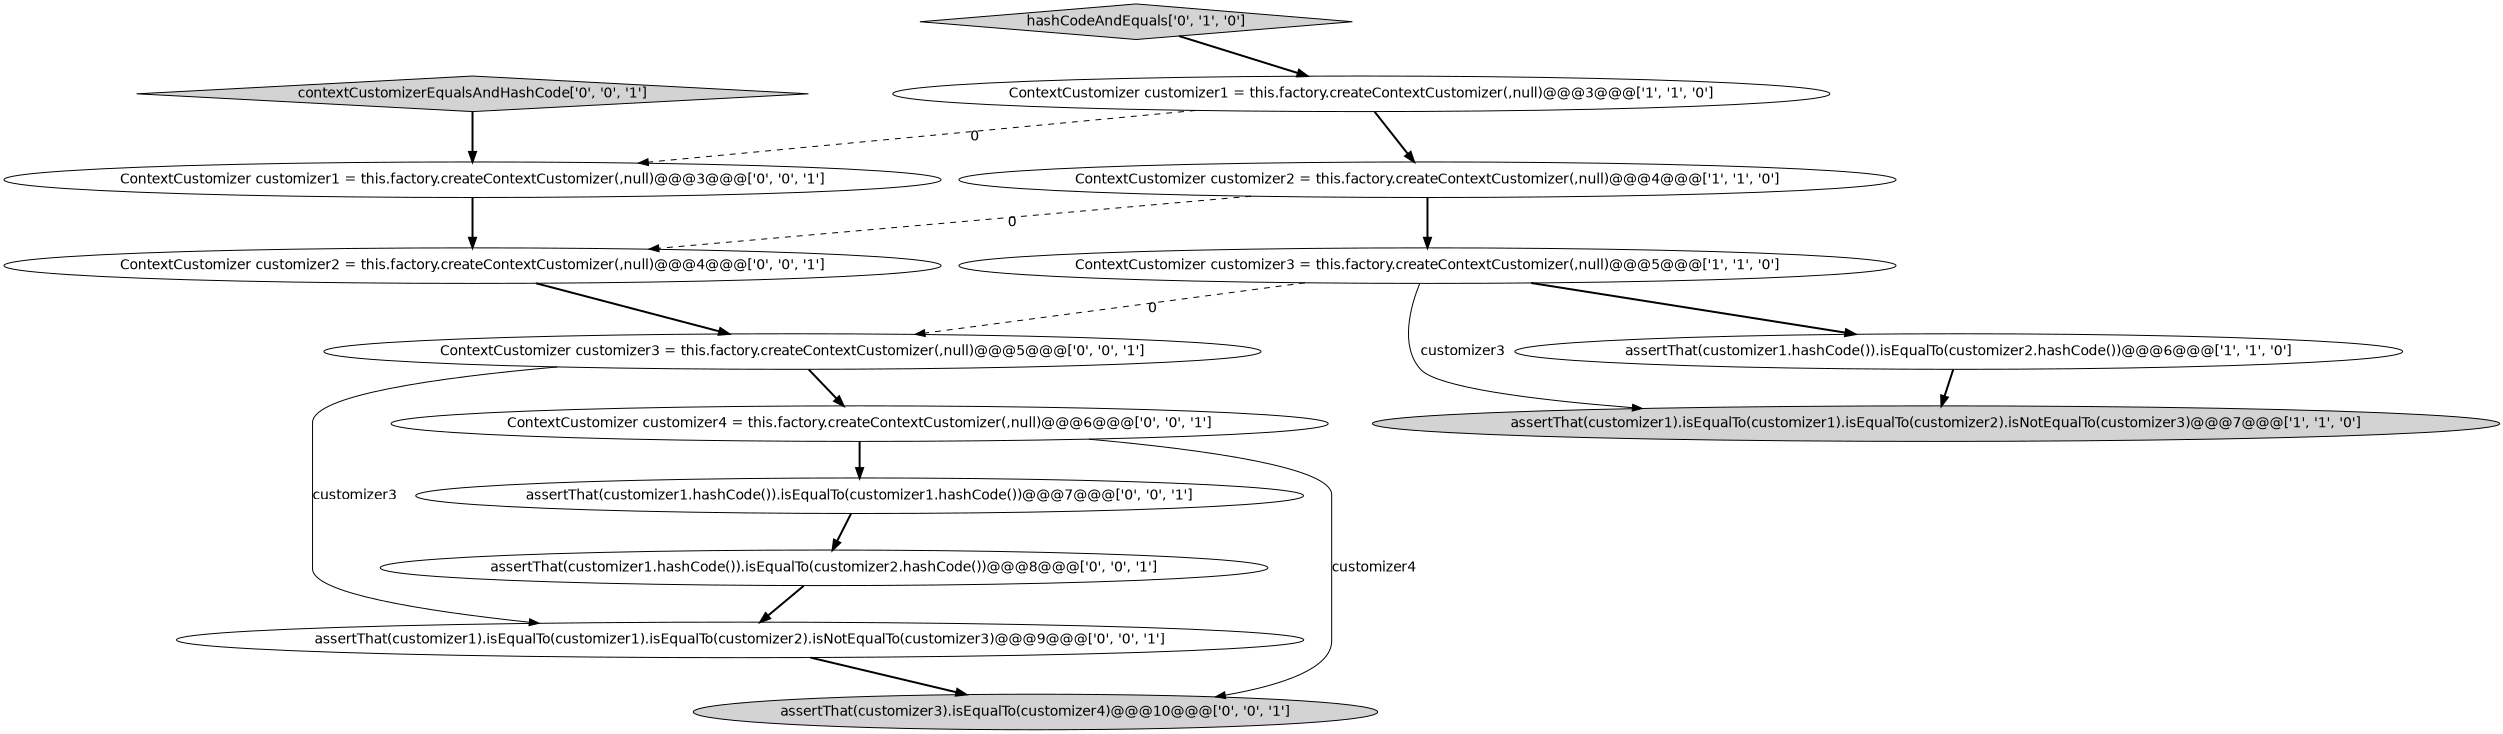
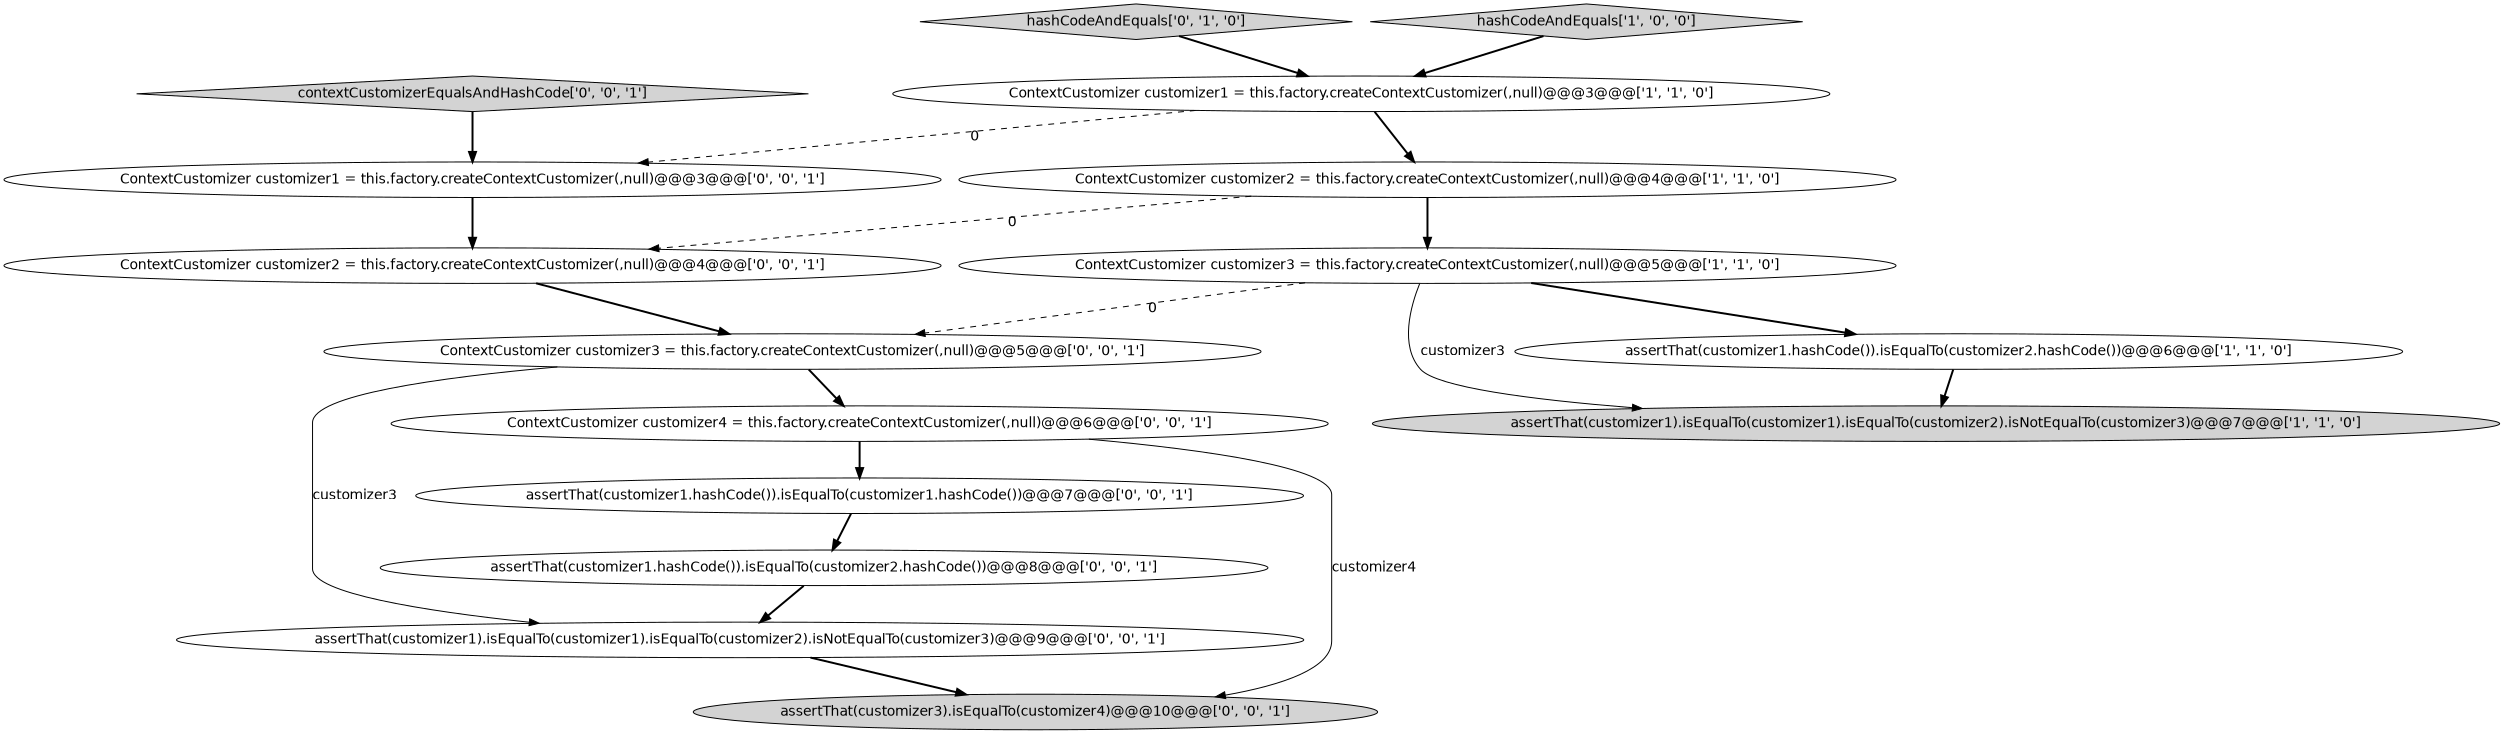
node "hashCodeAndEquals['1', '0', '0']": added
